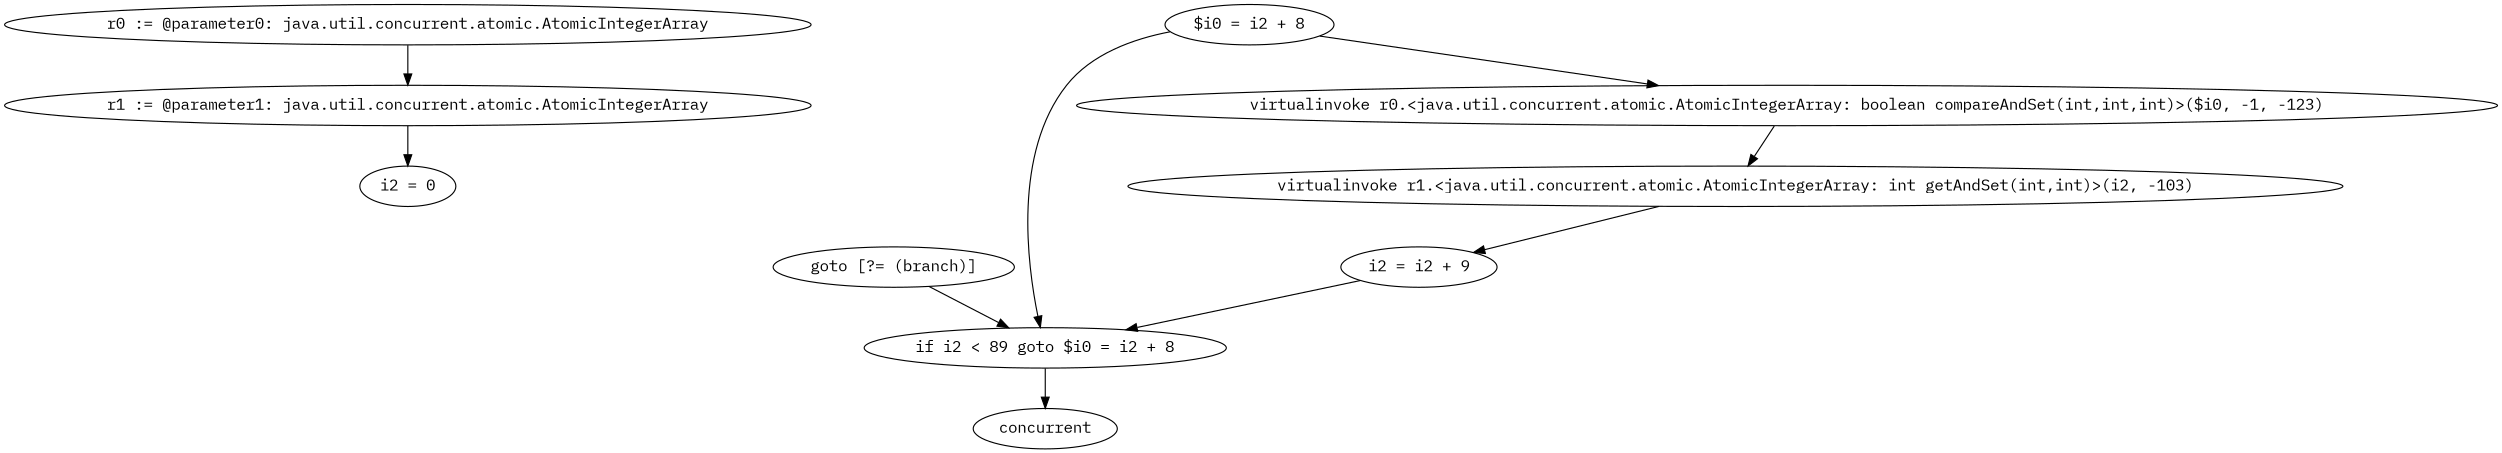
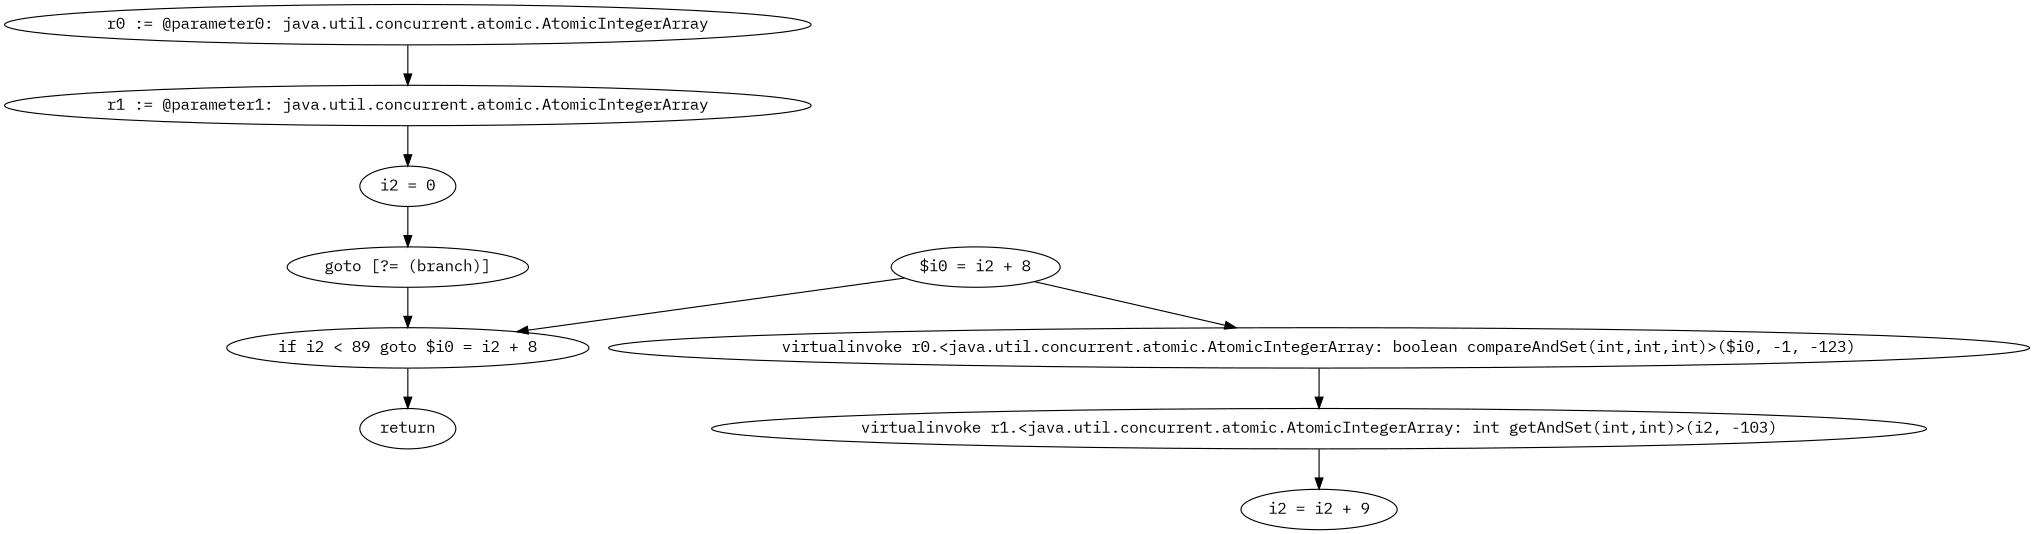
edge "i2 = 0" -> "goto [?= (branch)]": added
edge "i2 = i2 + 9" -> "if i2 < 89 goto $i0 = i2 + 8": removed
node "concurrent": label "concurrent" -> "return"
